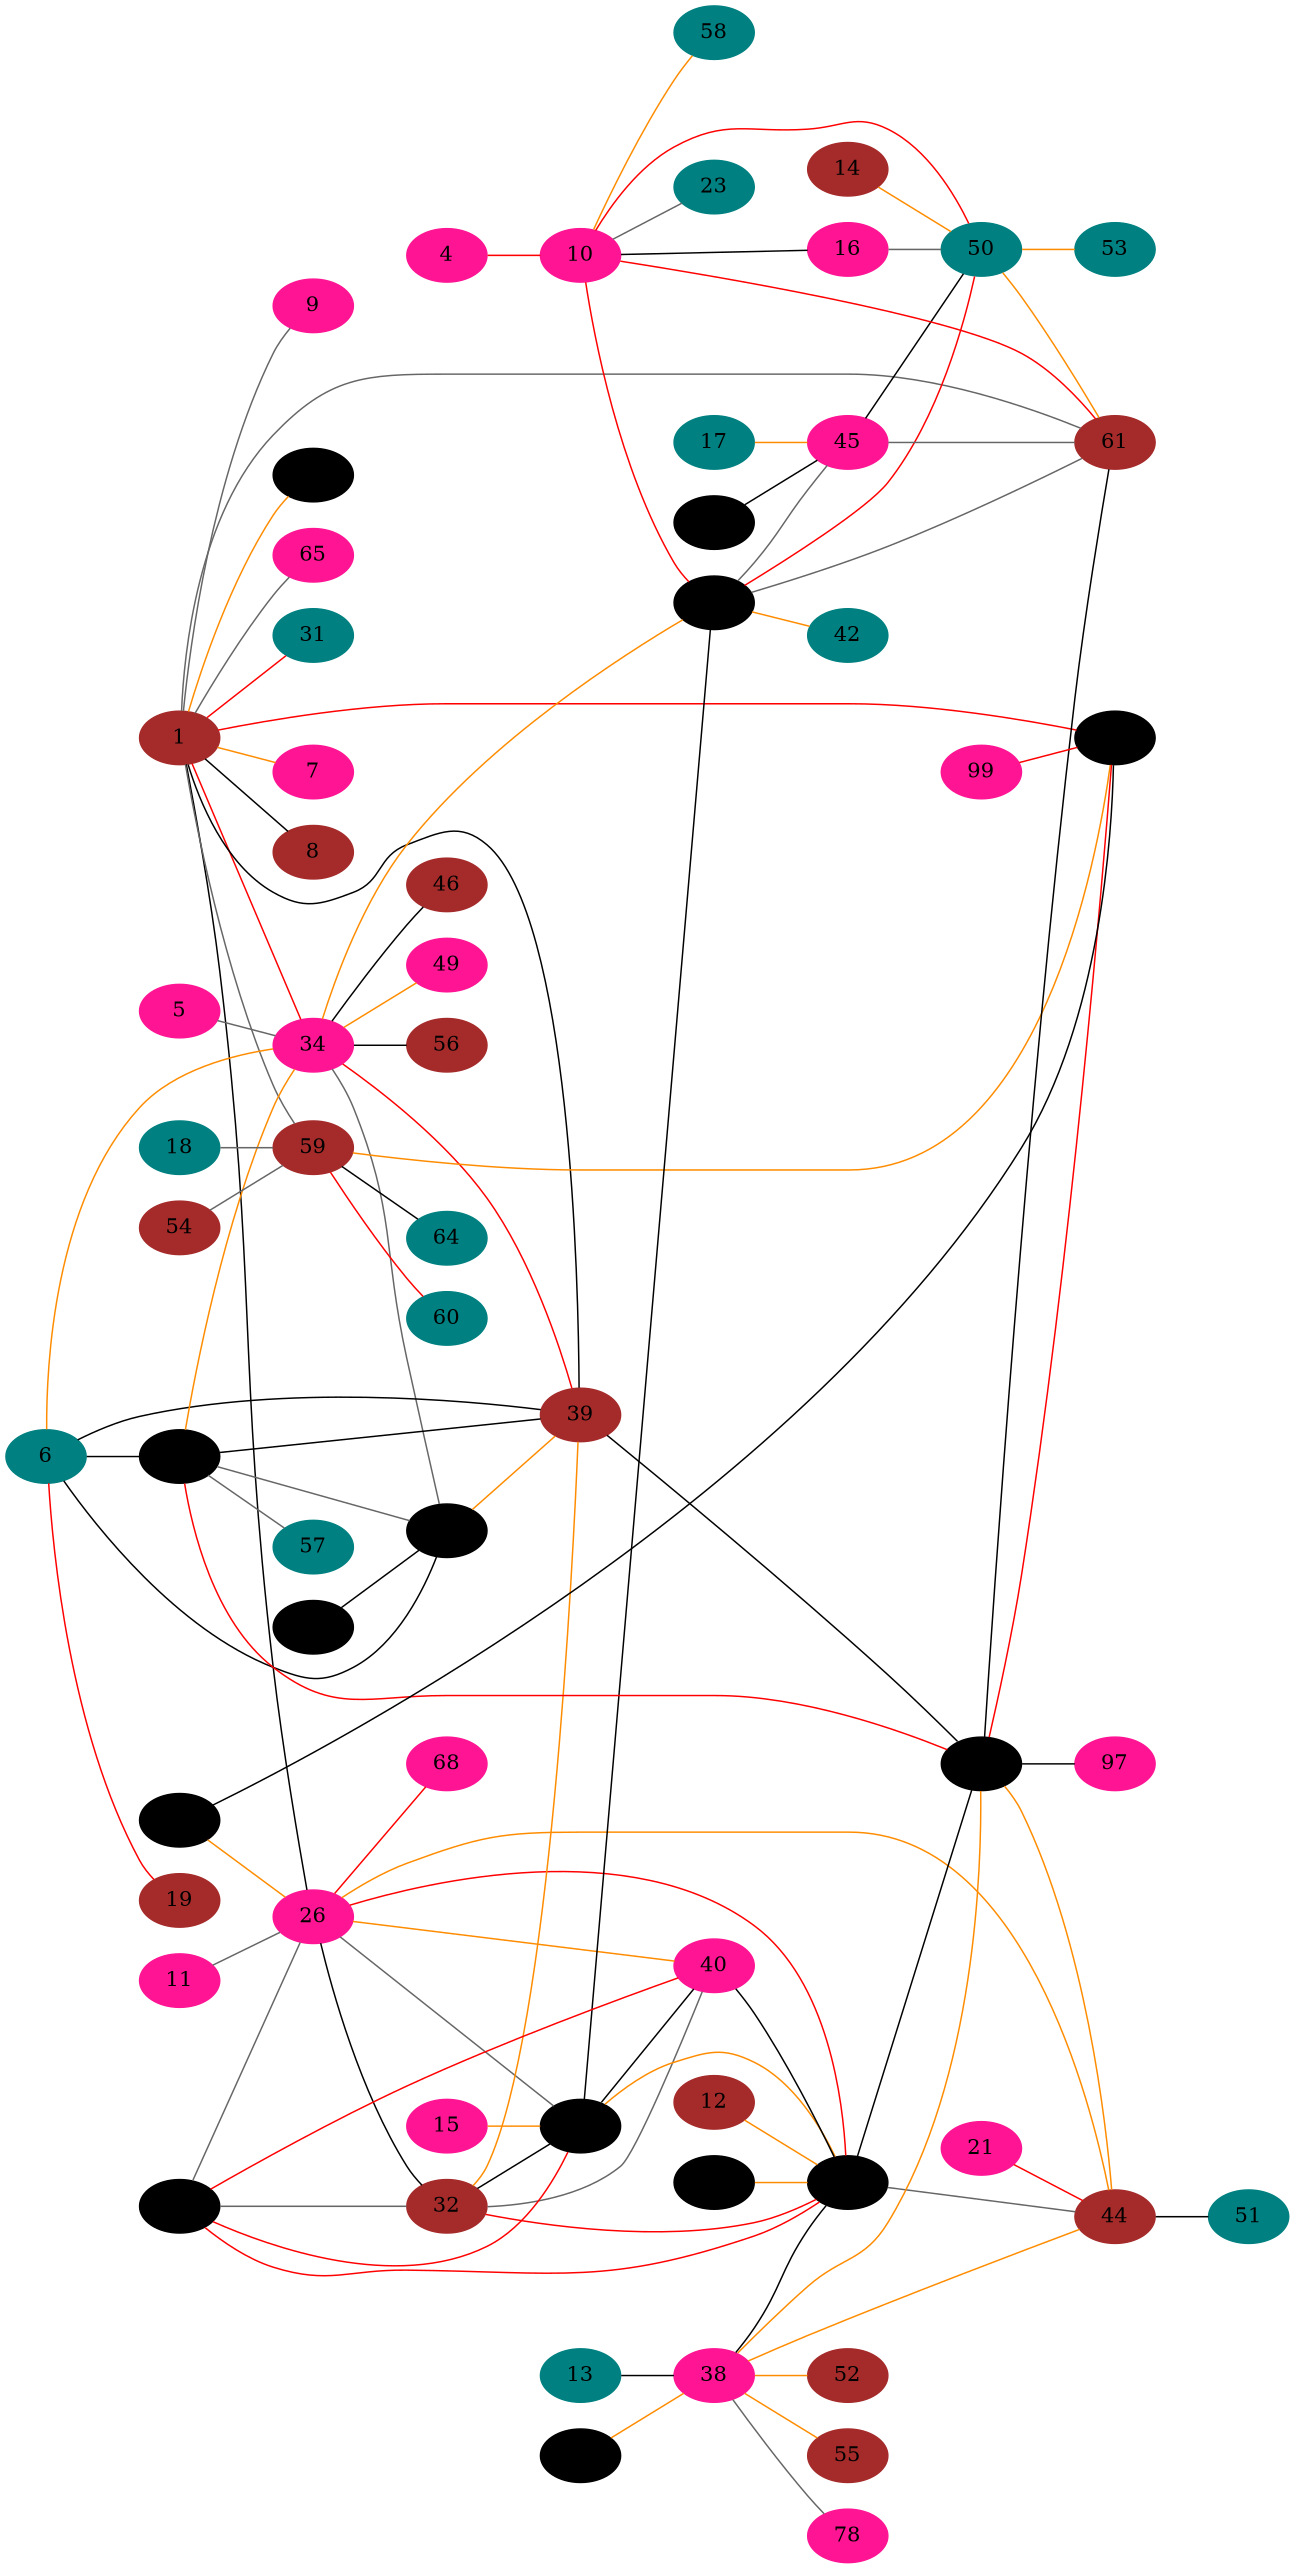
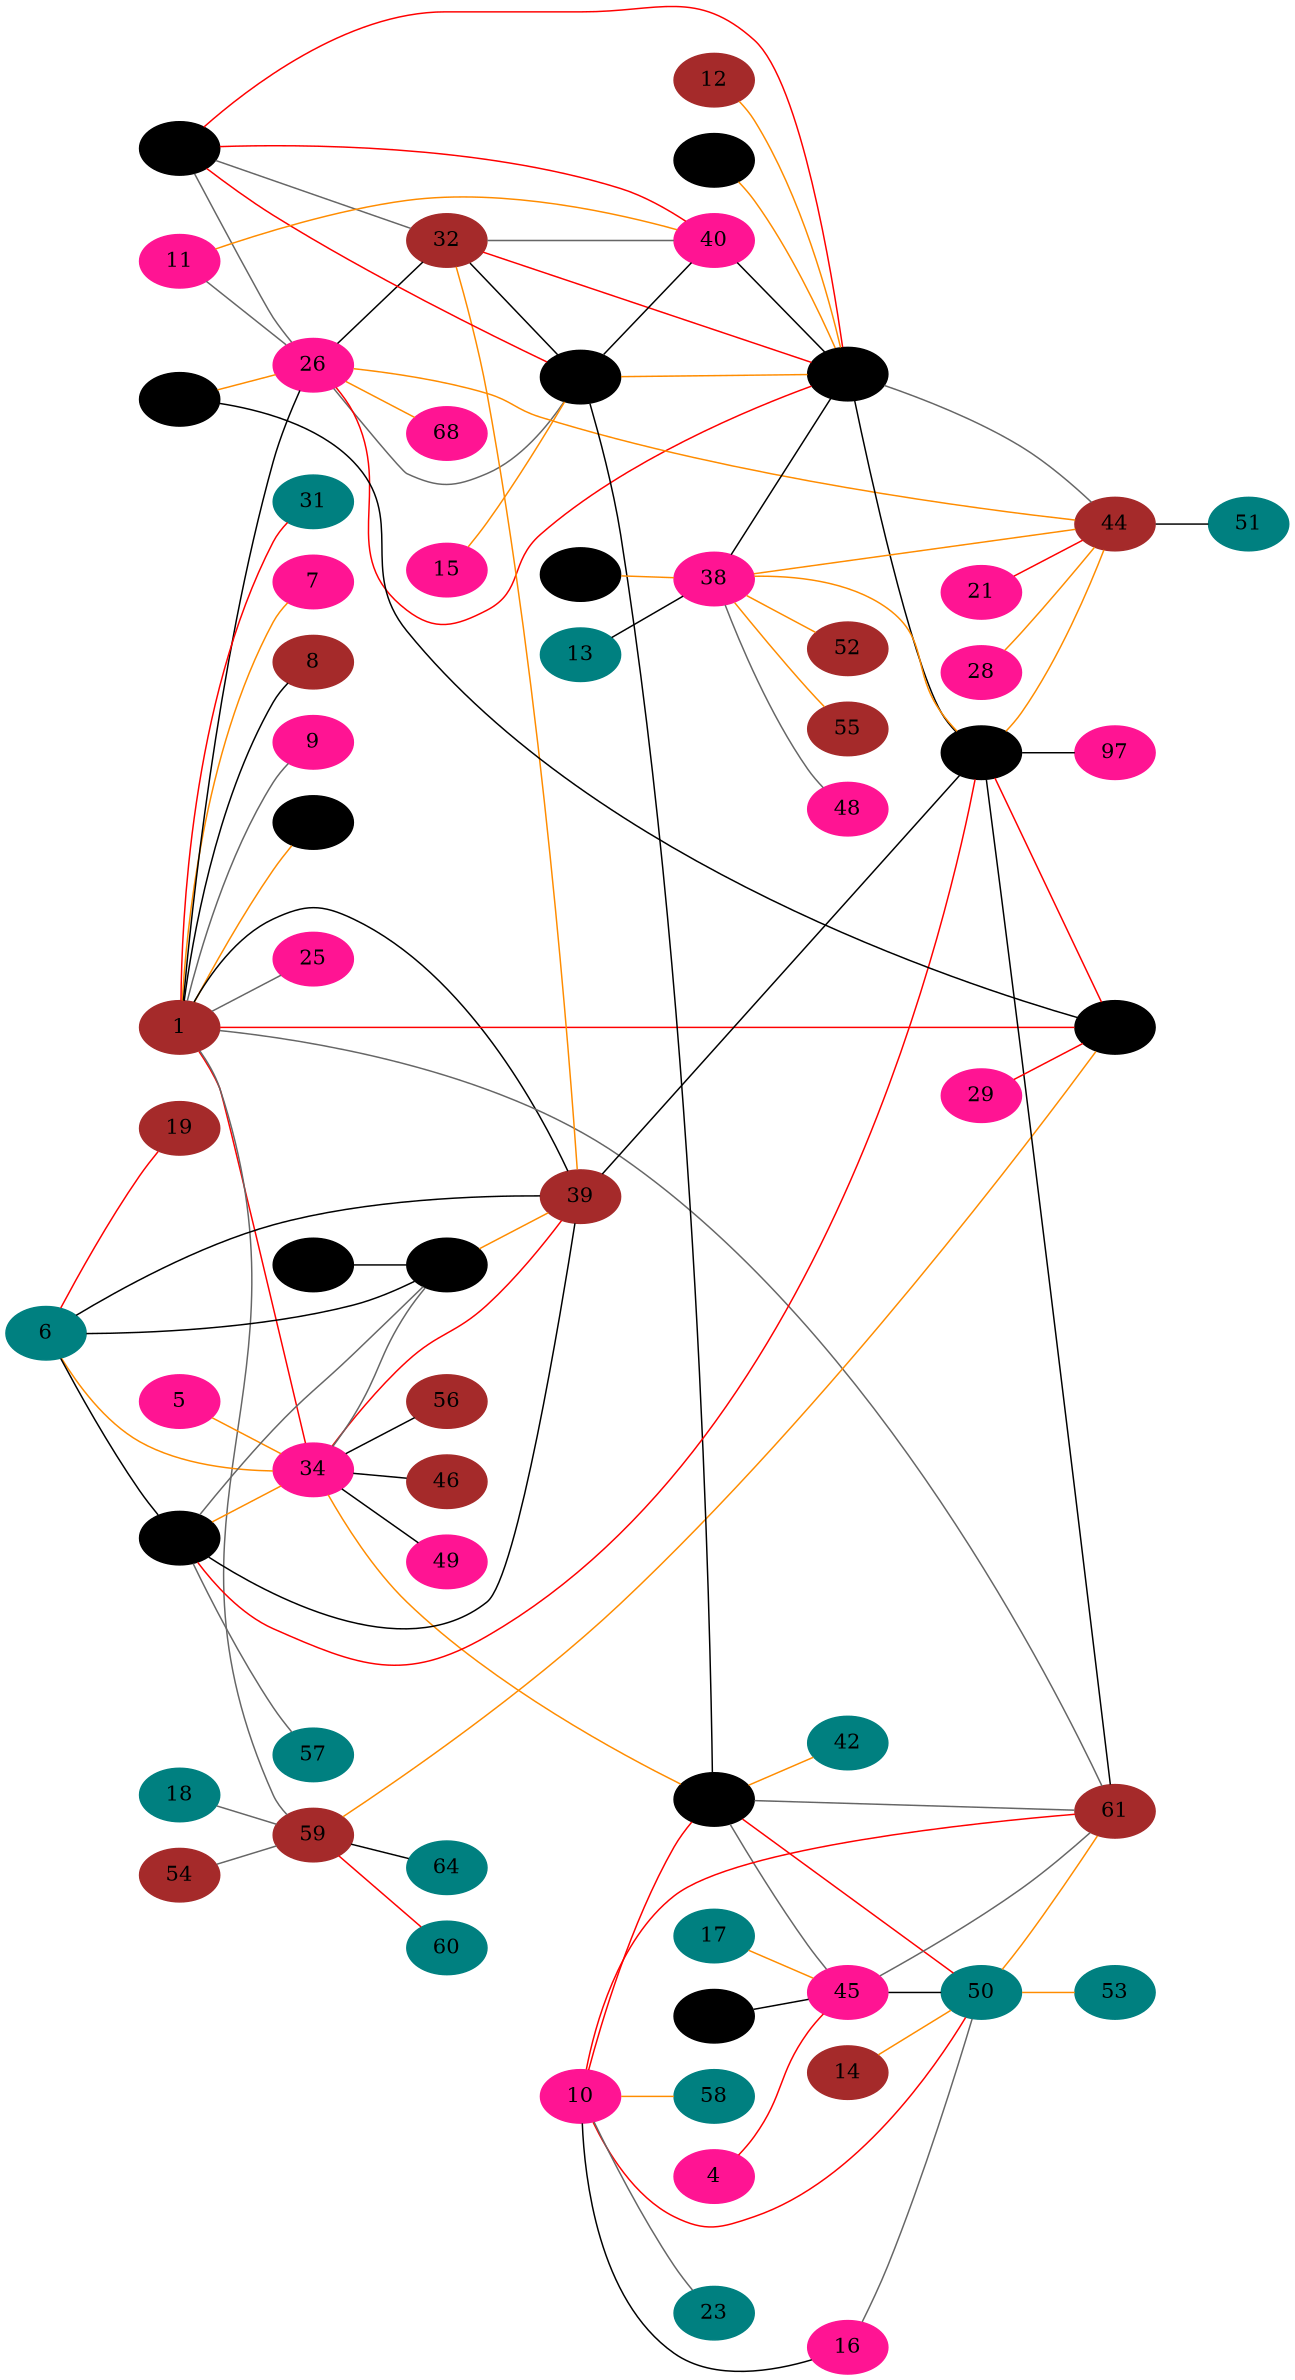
edge "4" -- "10": now "4" -- "45"
node "65": label "65" -> "25"
node "28": added
node "99": label "99" -> "29"
edge "49" -- "34": color darkorange -> black
edge "5" -- "34": color gray40 -> darkorange
edge "68" -- "26": color red -> darkorange
edge "26" -- "40": now "11" -- "40"
node "78": label "78" -> "48"
